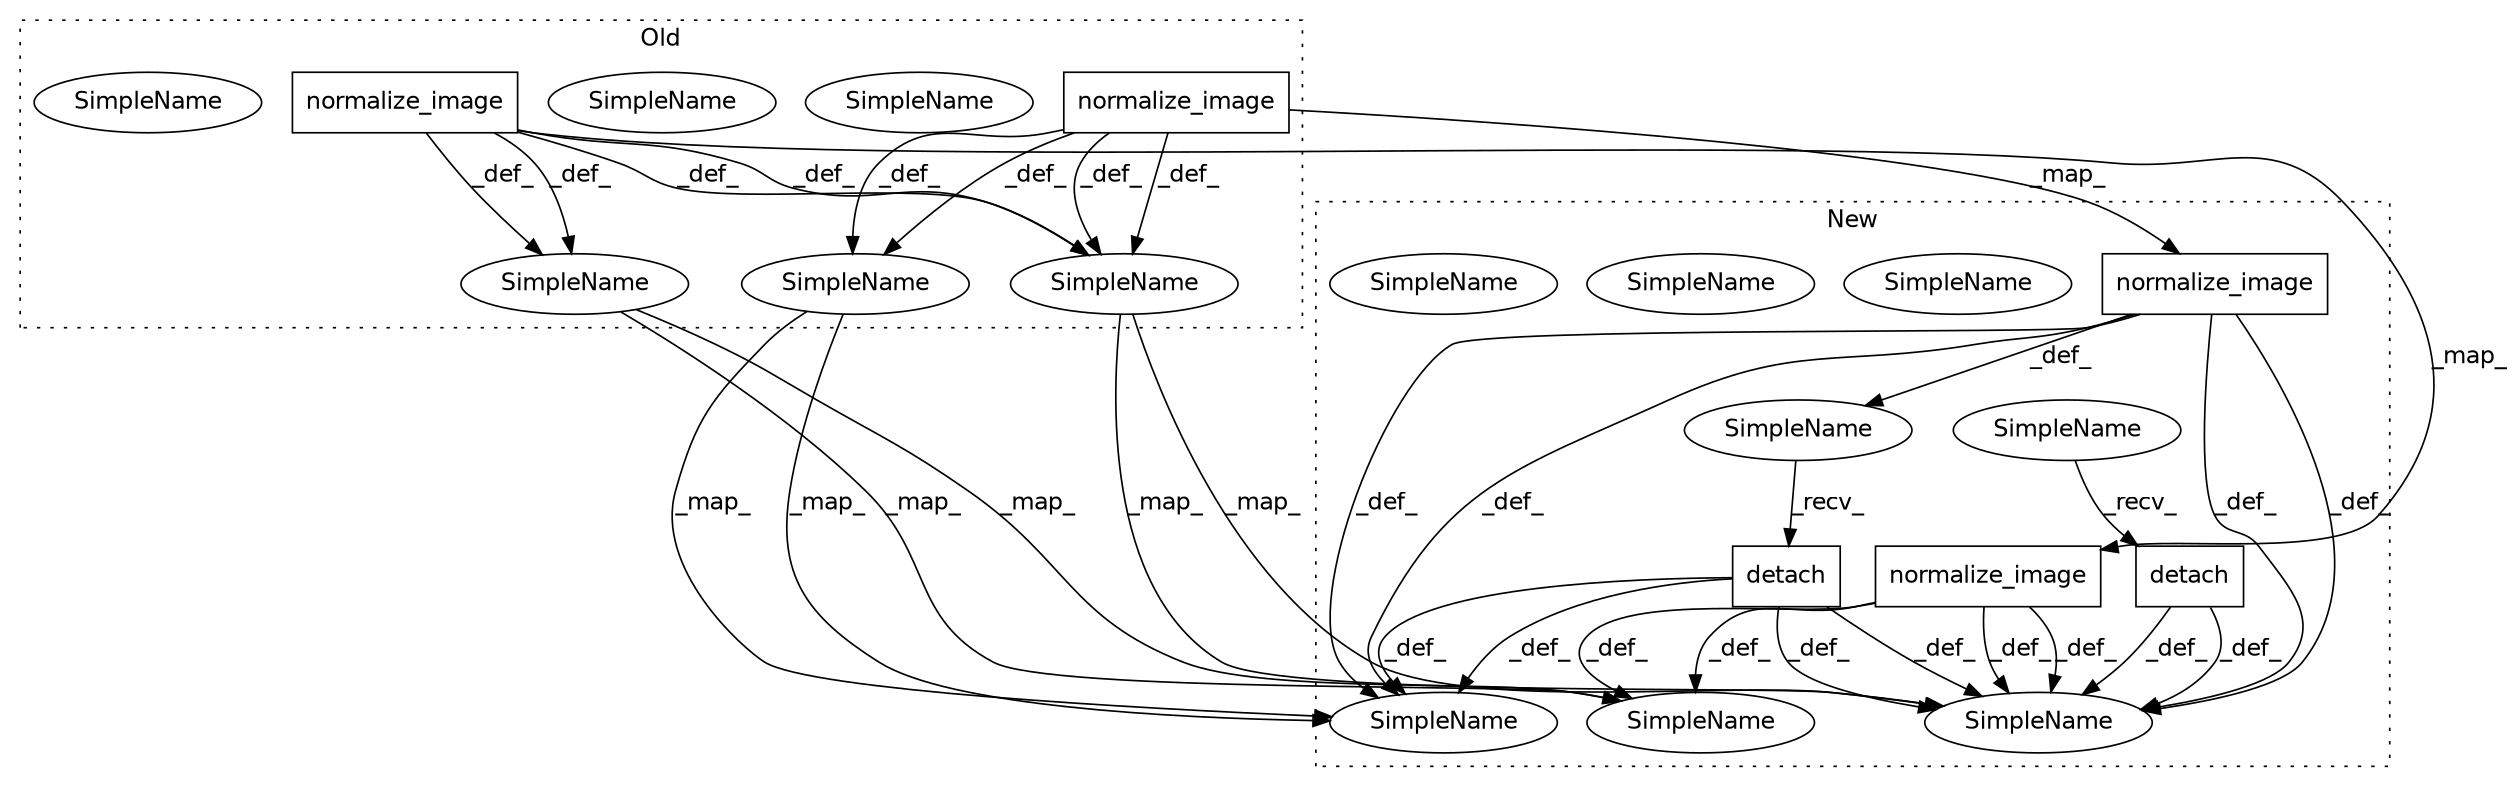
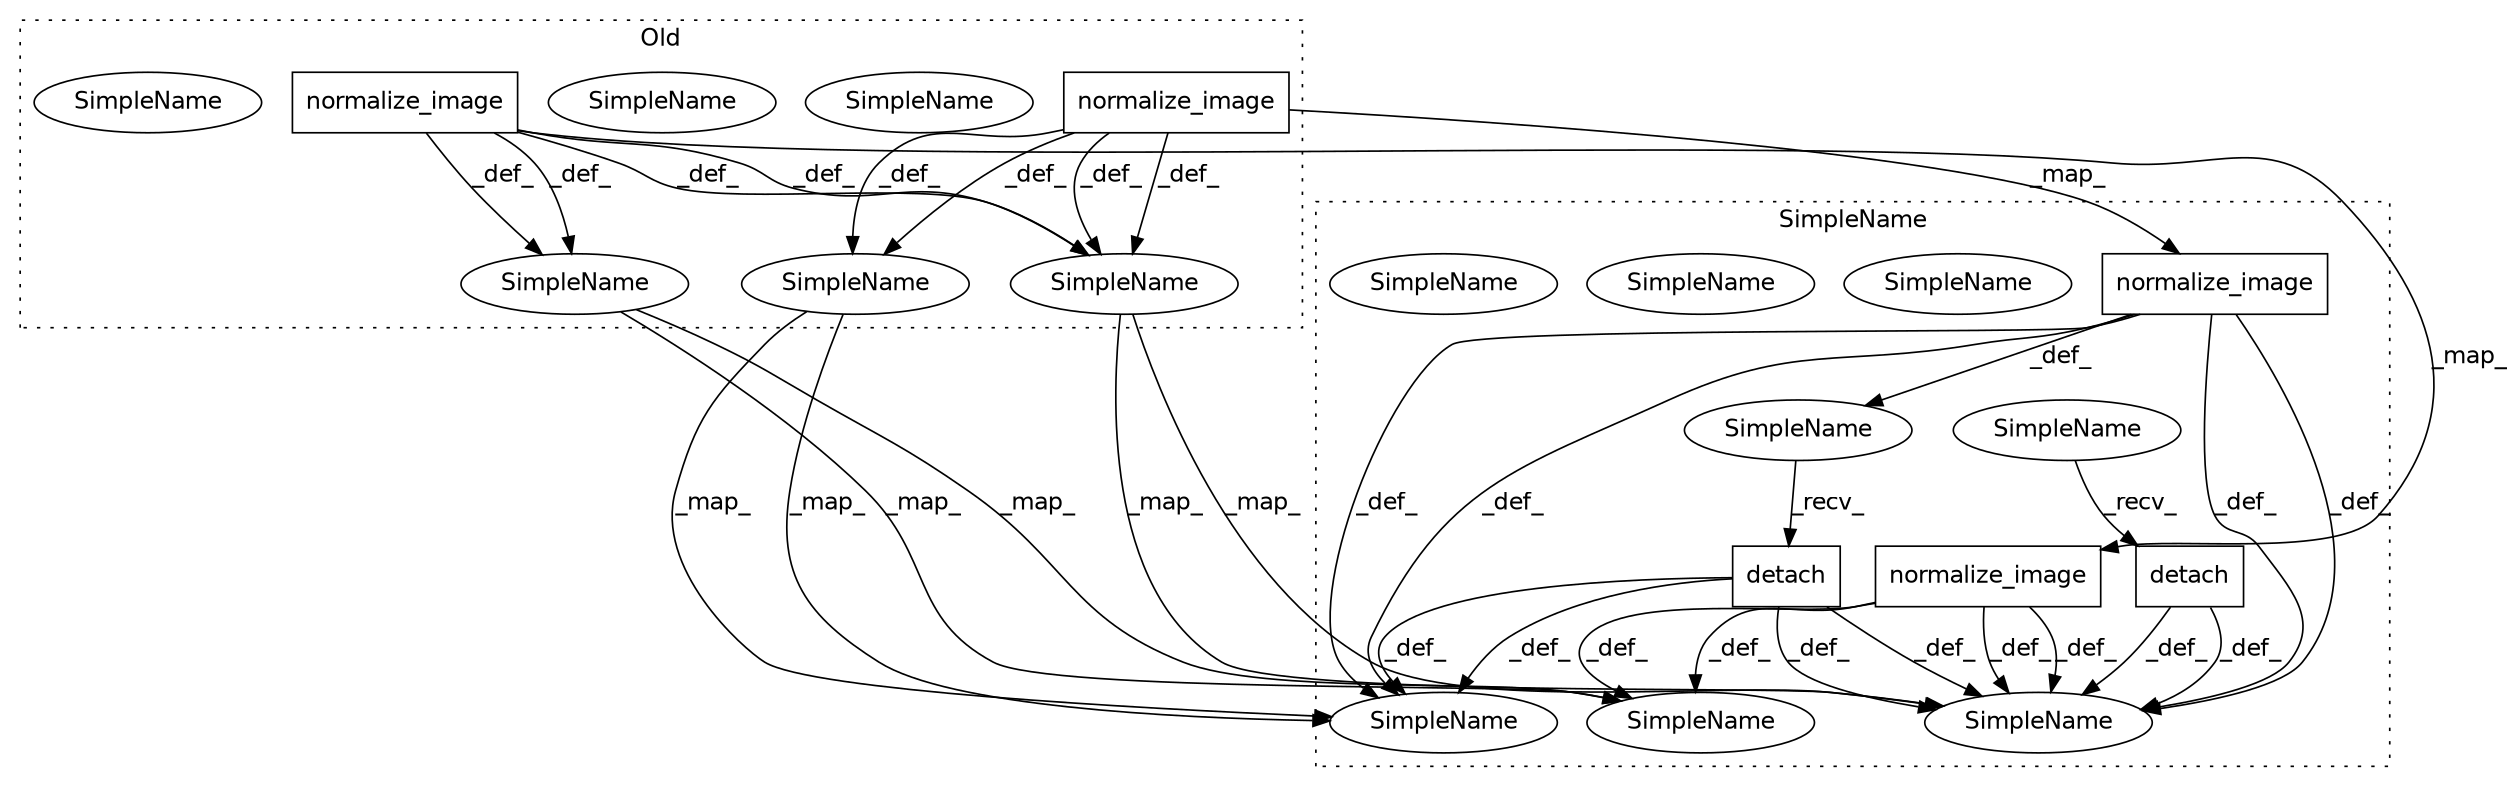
cluster "New": label "New" -> "SimpleName"
